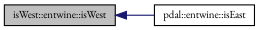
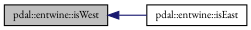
node "isWest::entwine::isWest": label "isWest::entwine::isWest" -> "pdal::entwine::isWest"
